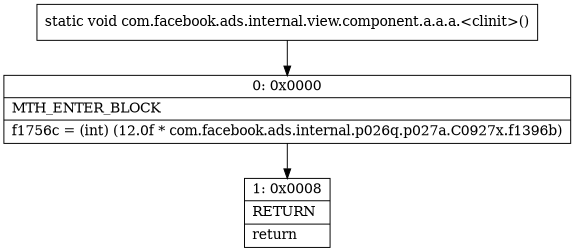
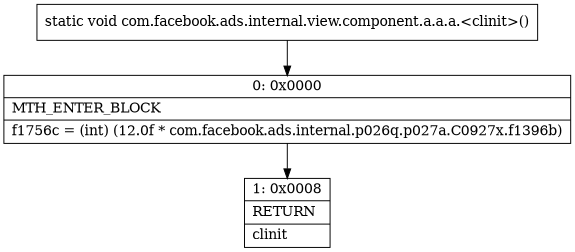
node "1: 0x0008": text "return" -> "clinit"
